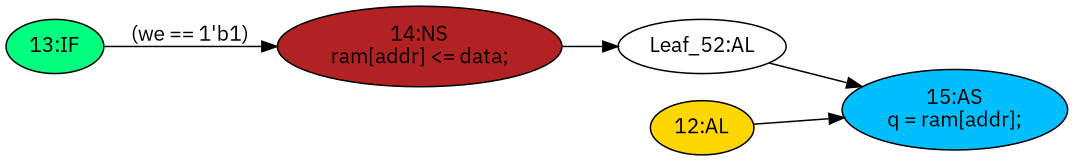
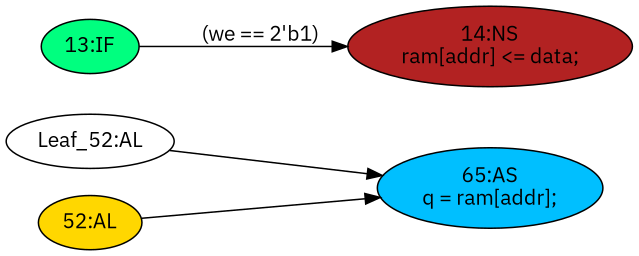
edge "13:IF" -> "14:NS ram[addr] <= data;": label "(we == 1'b1)" -> "(we == 2'b1)"
edge "14:NS ram[addr] <= data;" -> "Leaf_52:AL": removed
node "15:AS q = ram[addr];": label "15:AS q = ram[addr];" -> "65:AS q = ram[addr];"
node "12:AL": label "12:AL" -> "52:AL"
